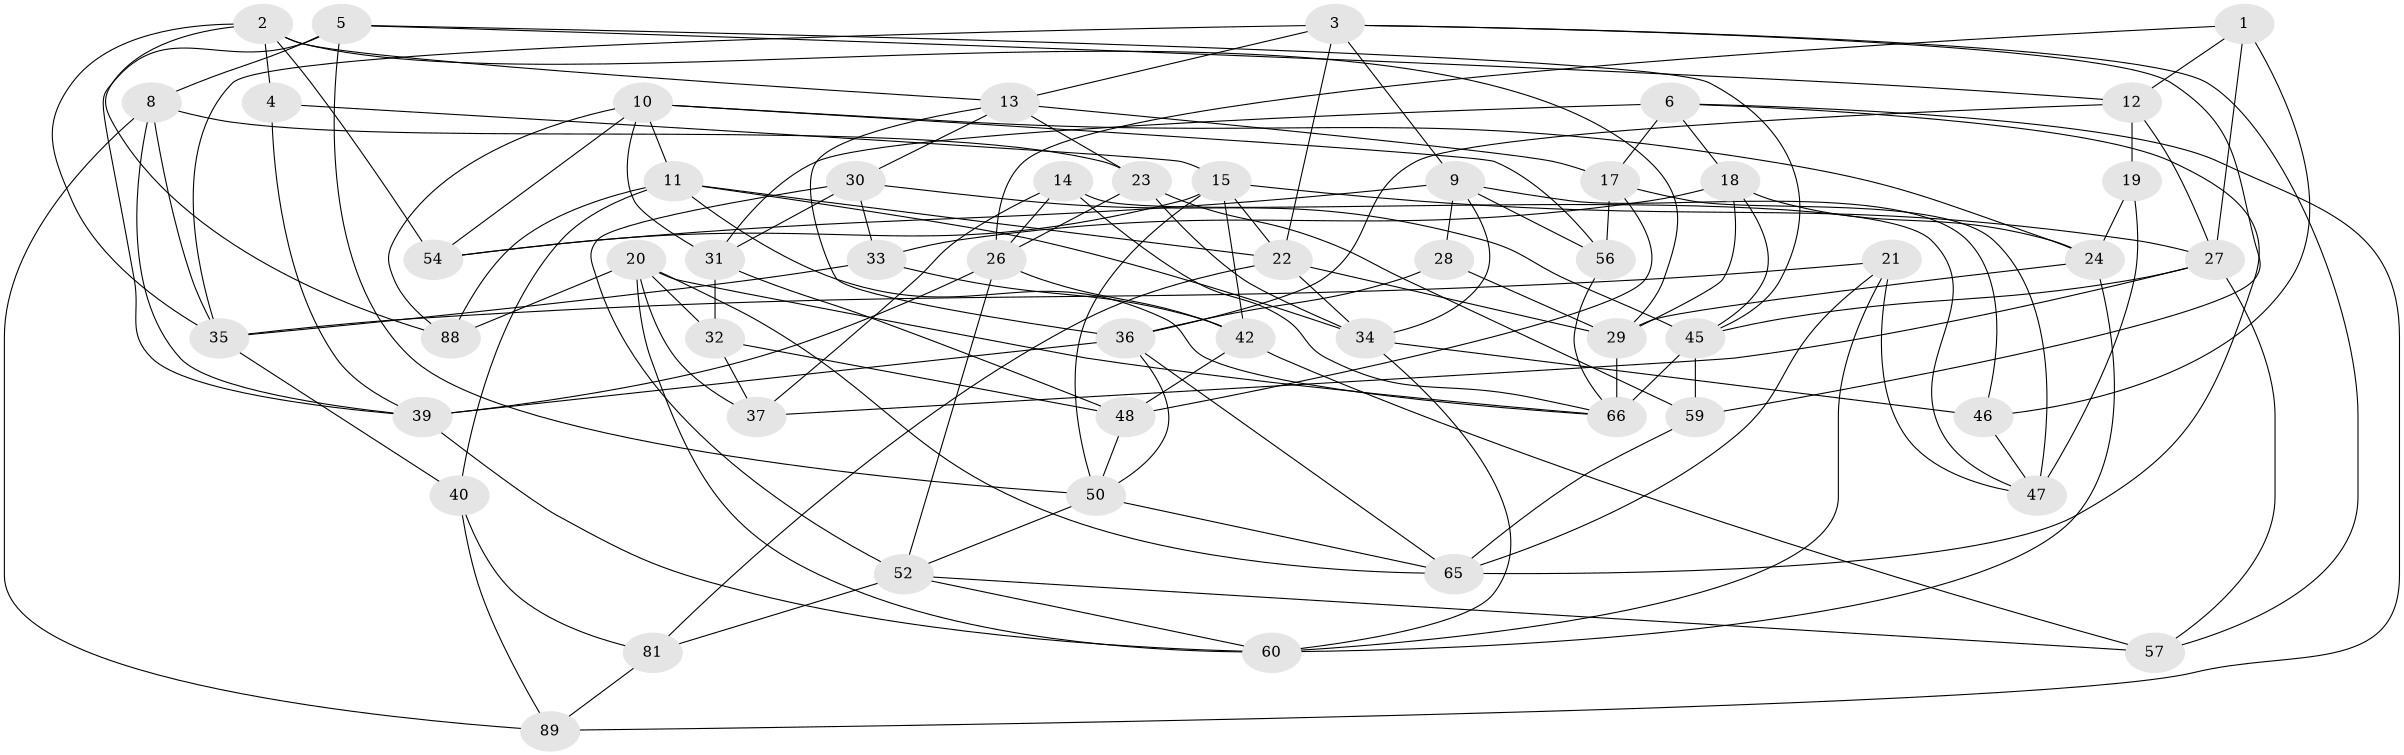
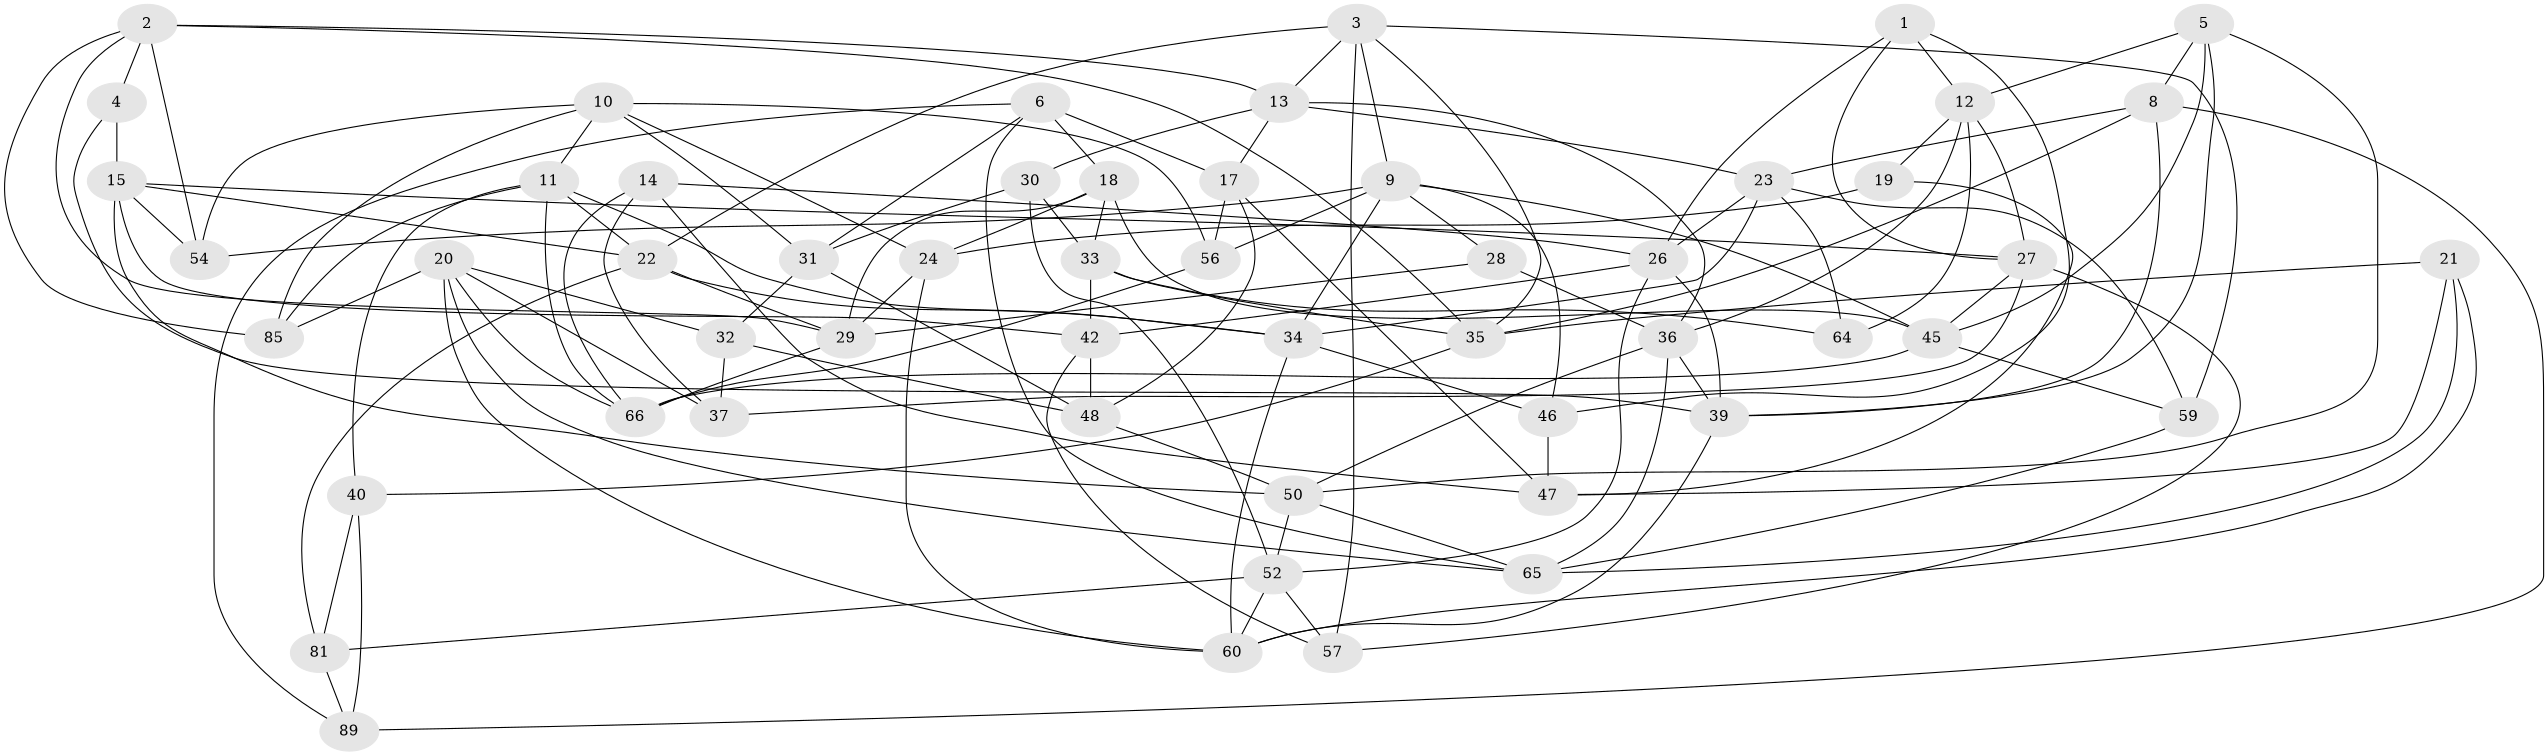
edge "30" -- "45": now "9" -- "45"
node "88": label "88" -> "85"
node "64": added
